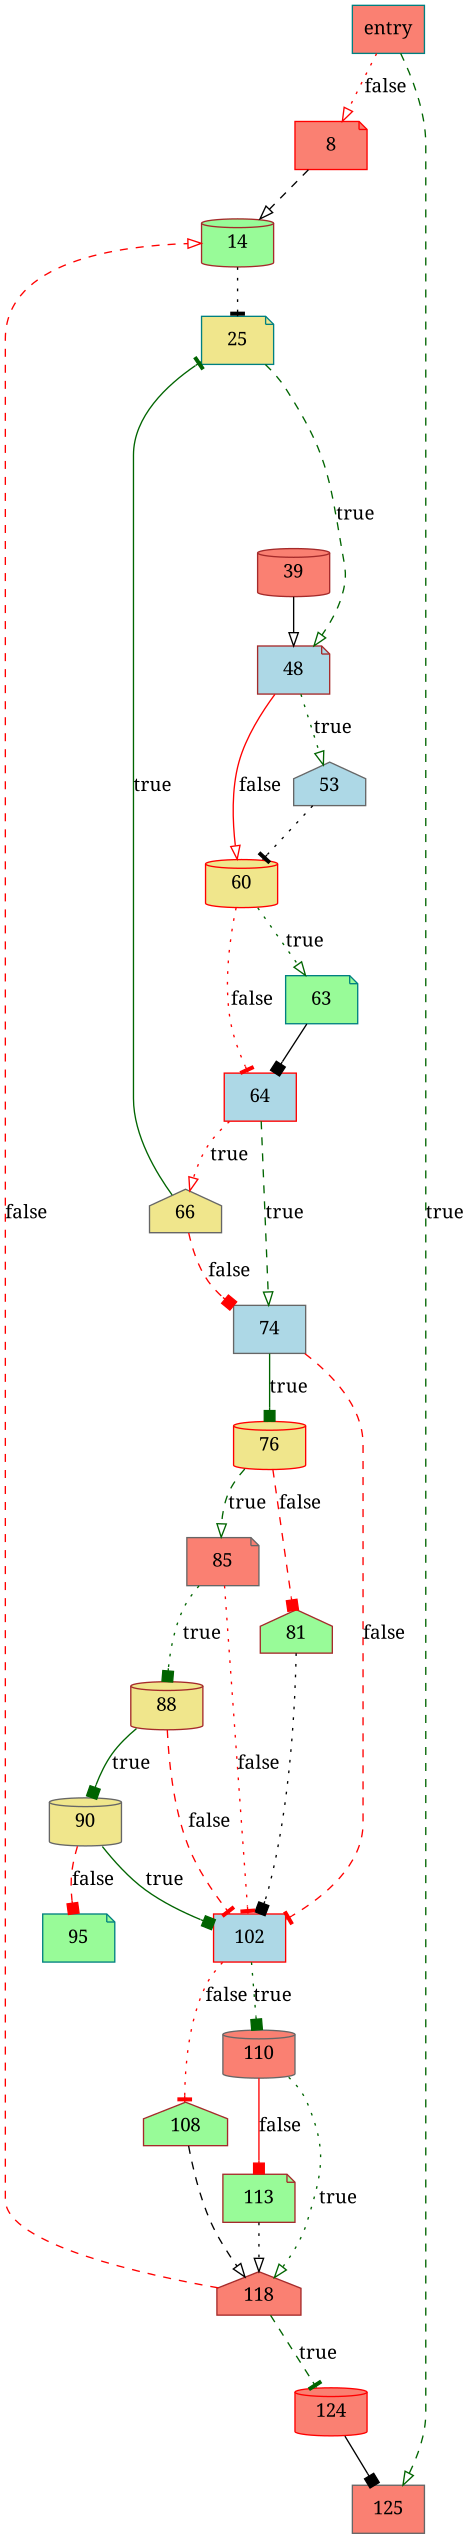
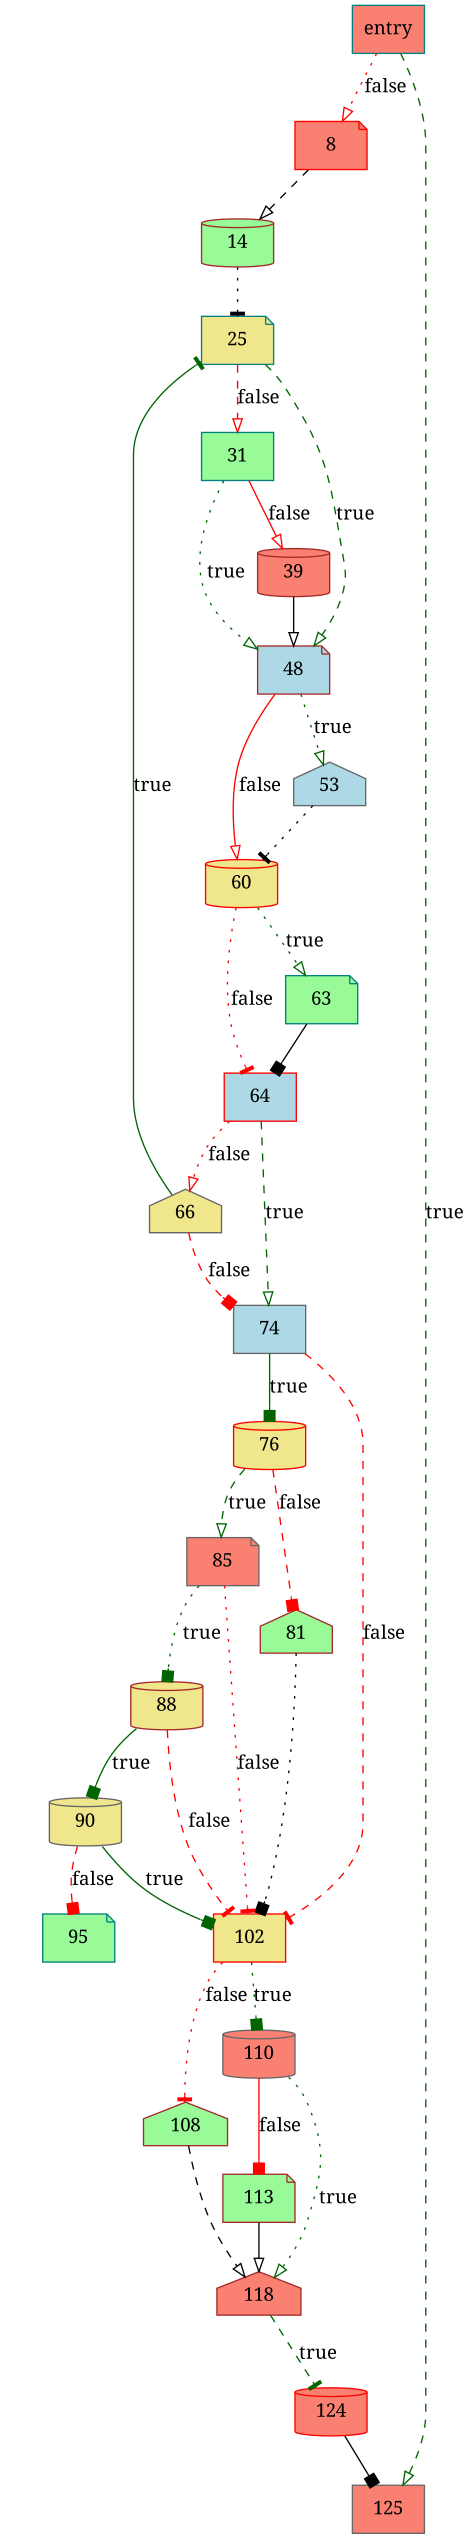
node "31": added
edge "64" -> "66": label "true" -> "false"
edge "118" -> "14": removed, label "false"
node "102": fillcolor lightblue -> khaki
edge "113" -> "118": style dotted -> solid
